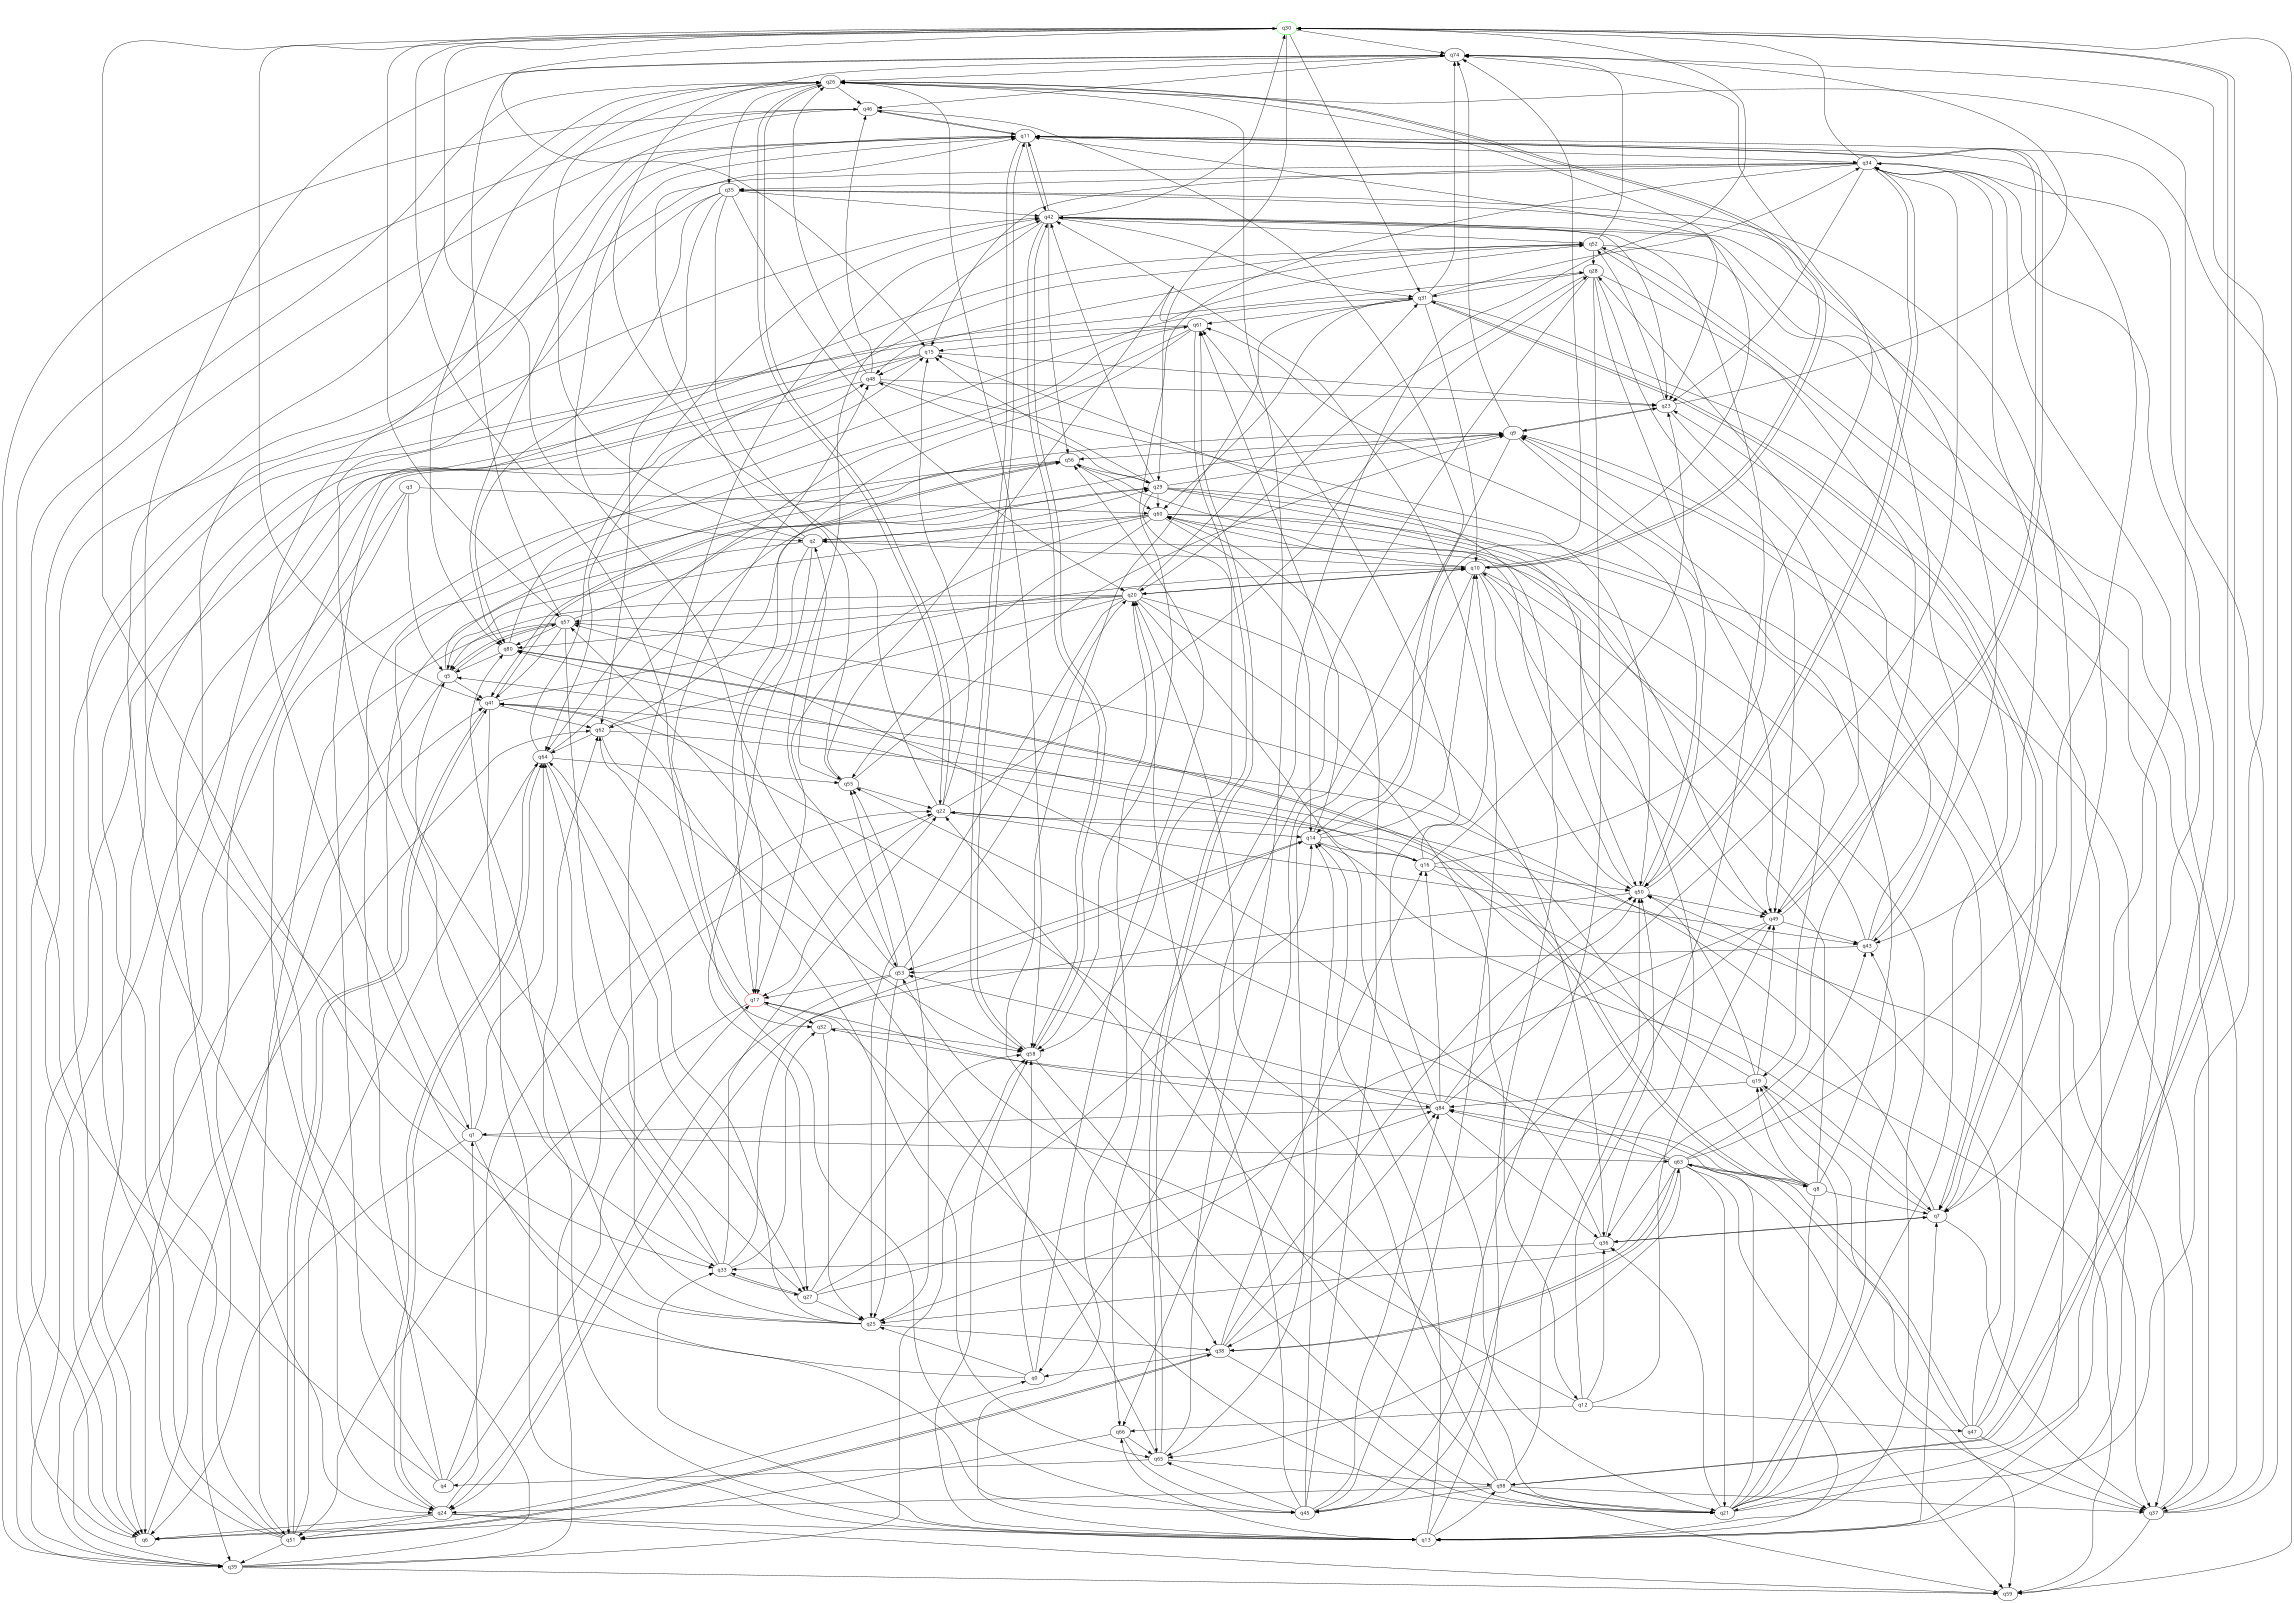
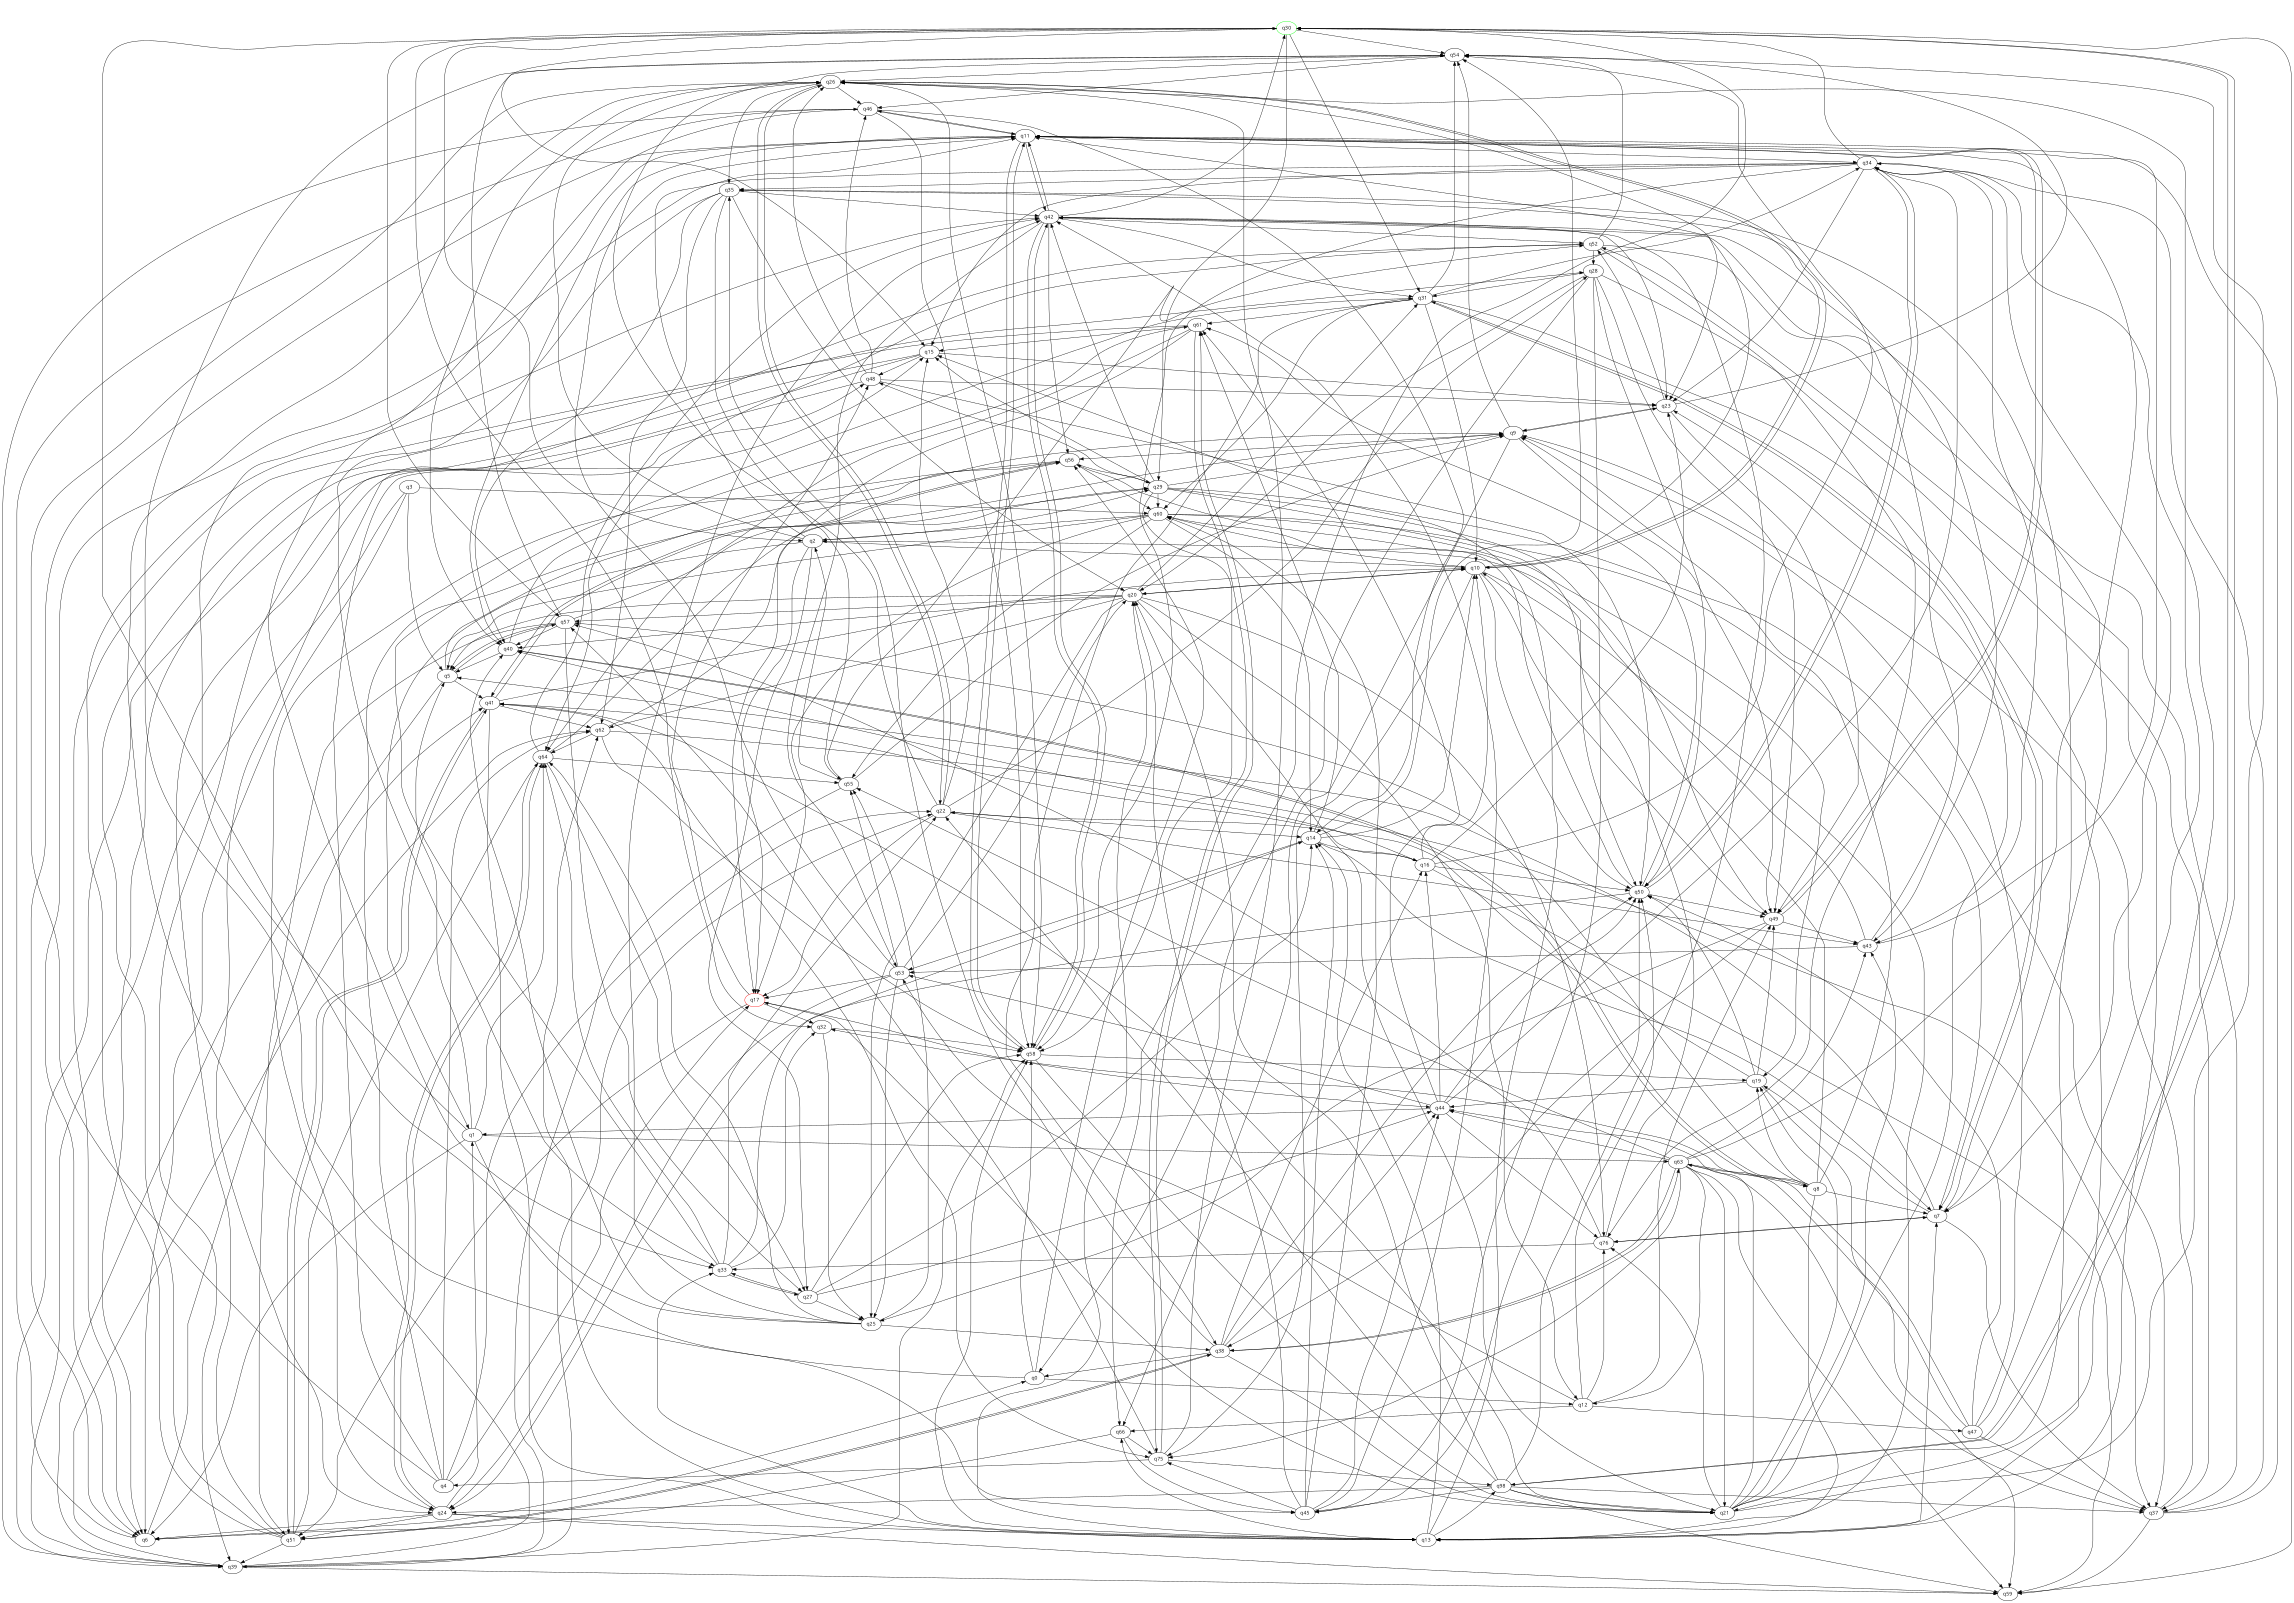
edge "q30" -> "q41": removed
node "q74": label "q74" -> "q54"
edge "q52" -> "q48": removed
edge "q46" -> "q58": added
edge "q43" -> "q28": now "q43" -> "q11"
node "q80": label "q80" -> "q40"
edge "q57" -> "q41": removed
edge "q38" -> "q35": added
edge "q55" -> "q22": now "q55" -> "q39"
edge "q58" -> "q19": added
node "q84": label "q84" -> "q44"
edge "q45" -> "q62": now "q4" -> "q62"
node "q36": label "q36" -> "q76"
edge "q63" -> "q25": now "q63" -> "q12"
edge "q0" -> "q25": now "q0" -> "q12"
node "q65": label "q65" -> "q75"
